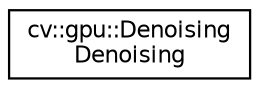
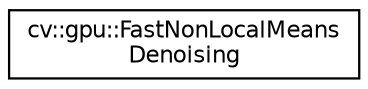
node "cv::gpu::Denoising Denoising": label "cv::gpu::Denoising Denoising" -> "cv::gpu::FastNonLocalMeans Denoising"
